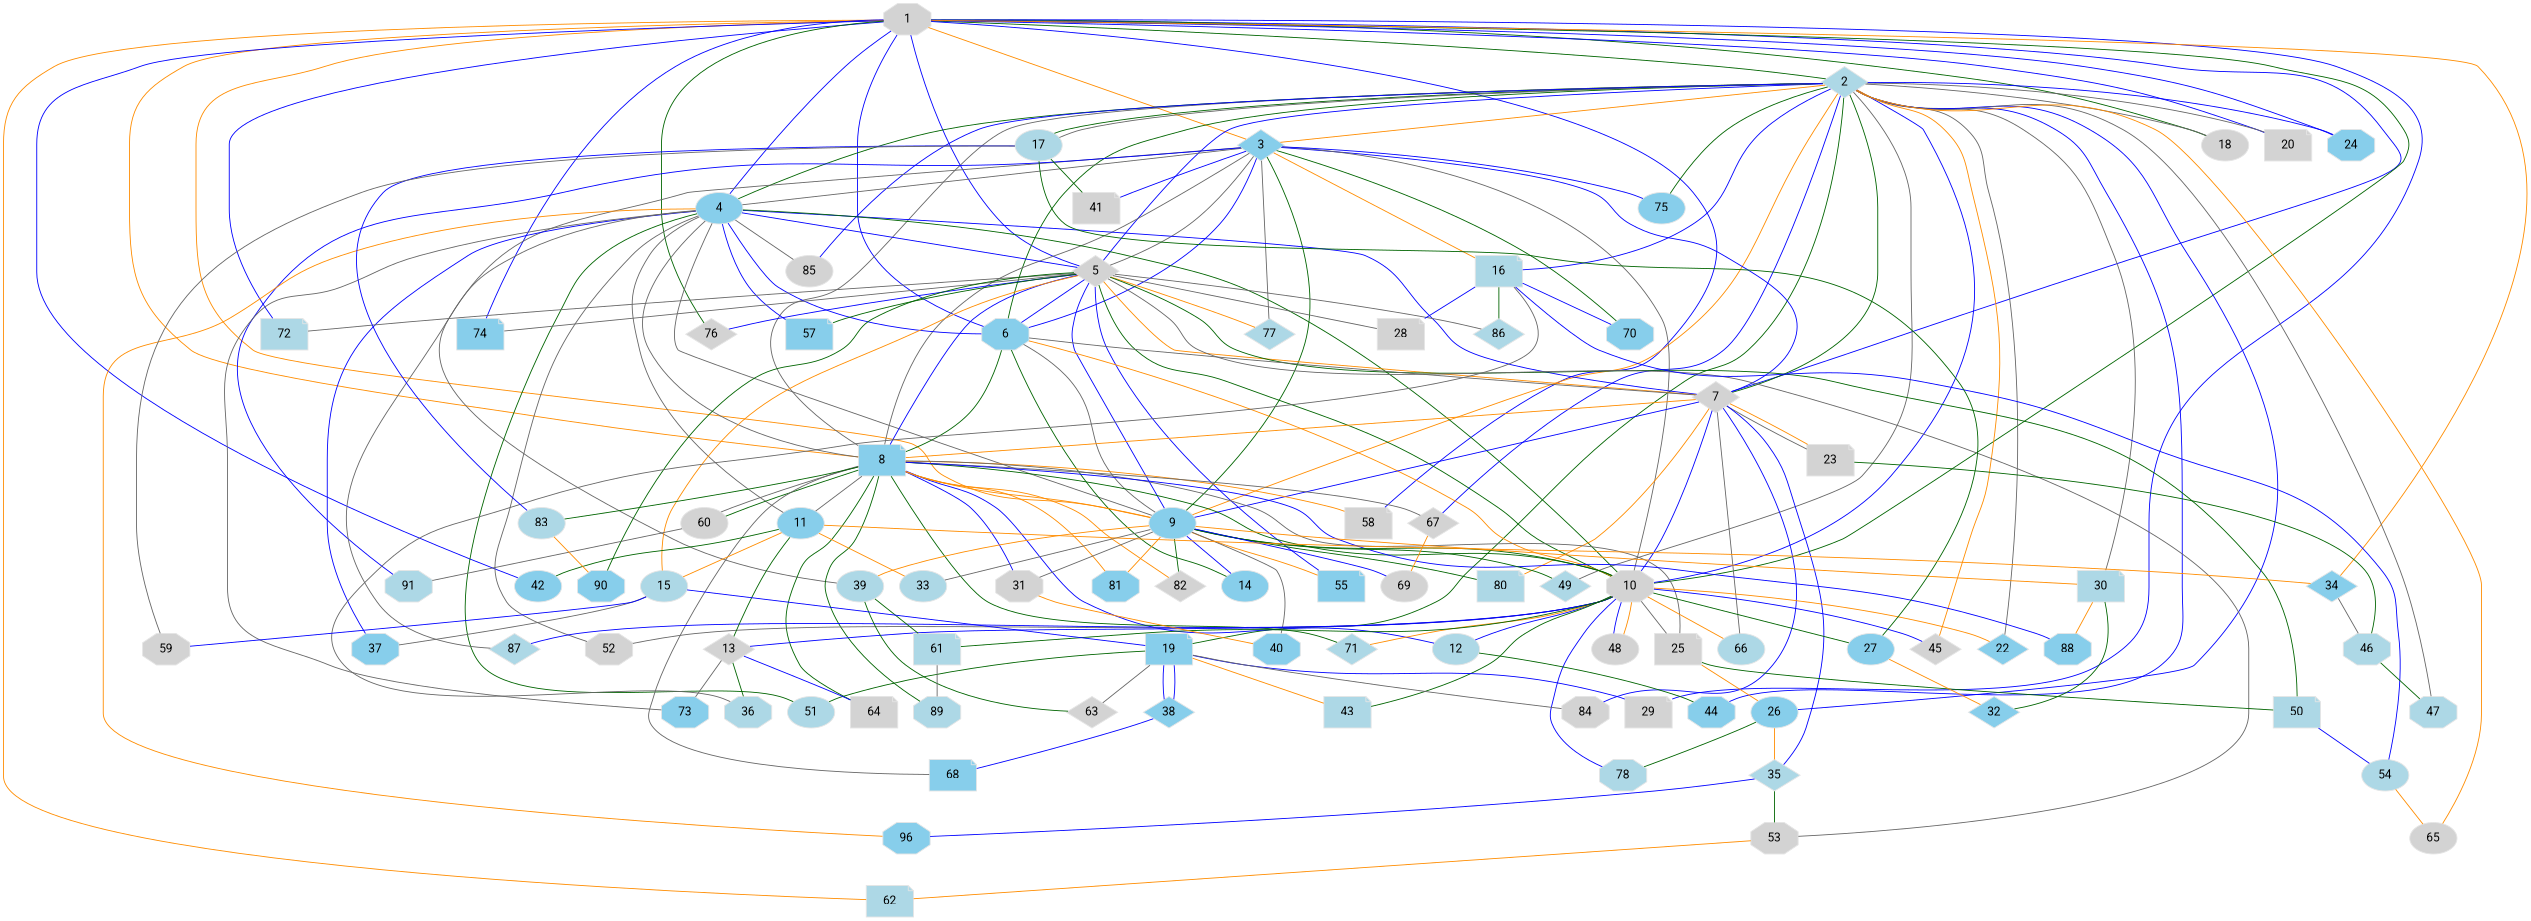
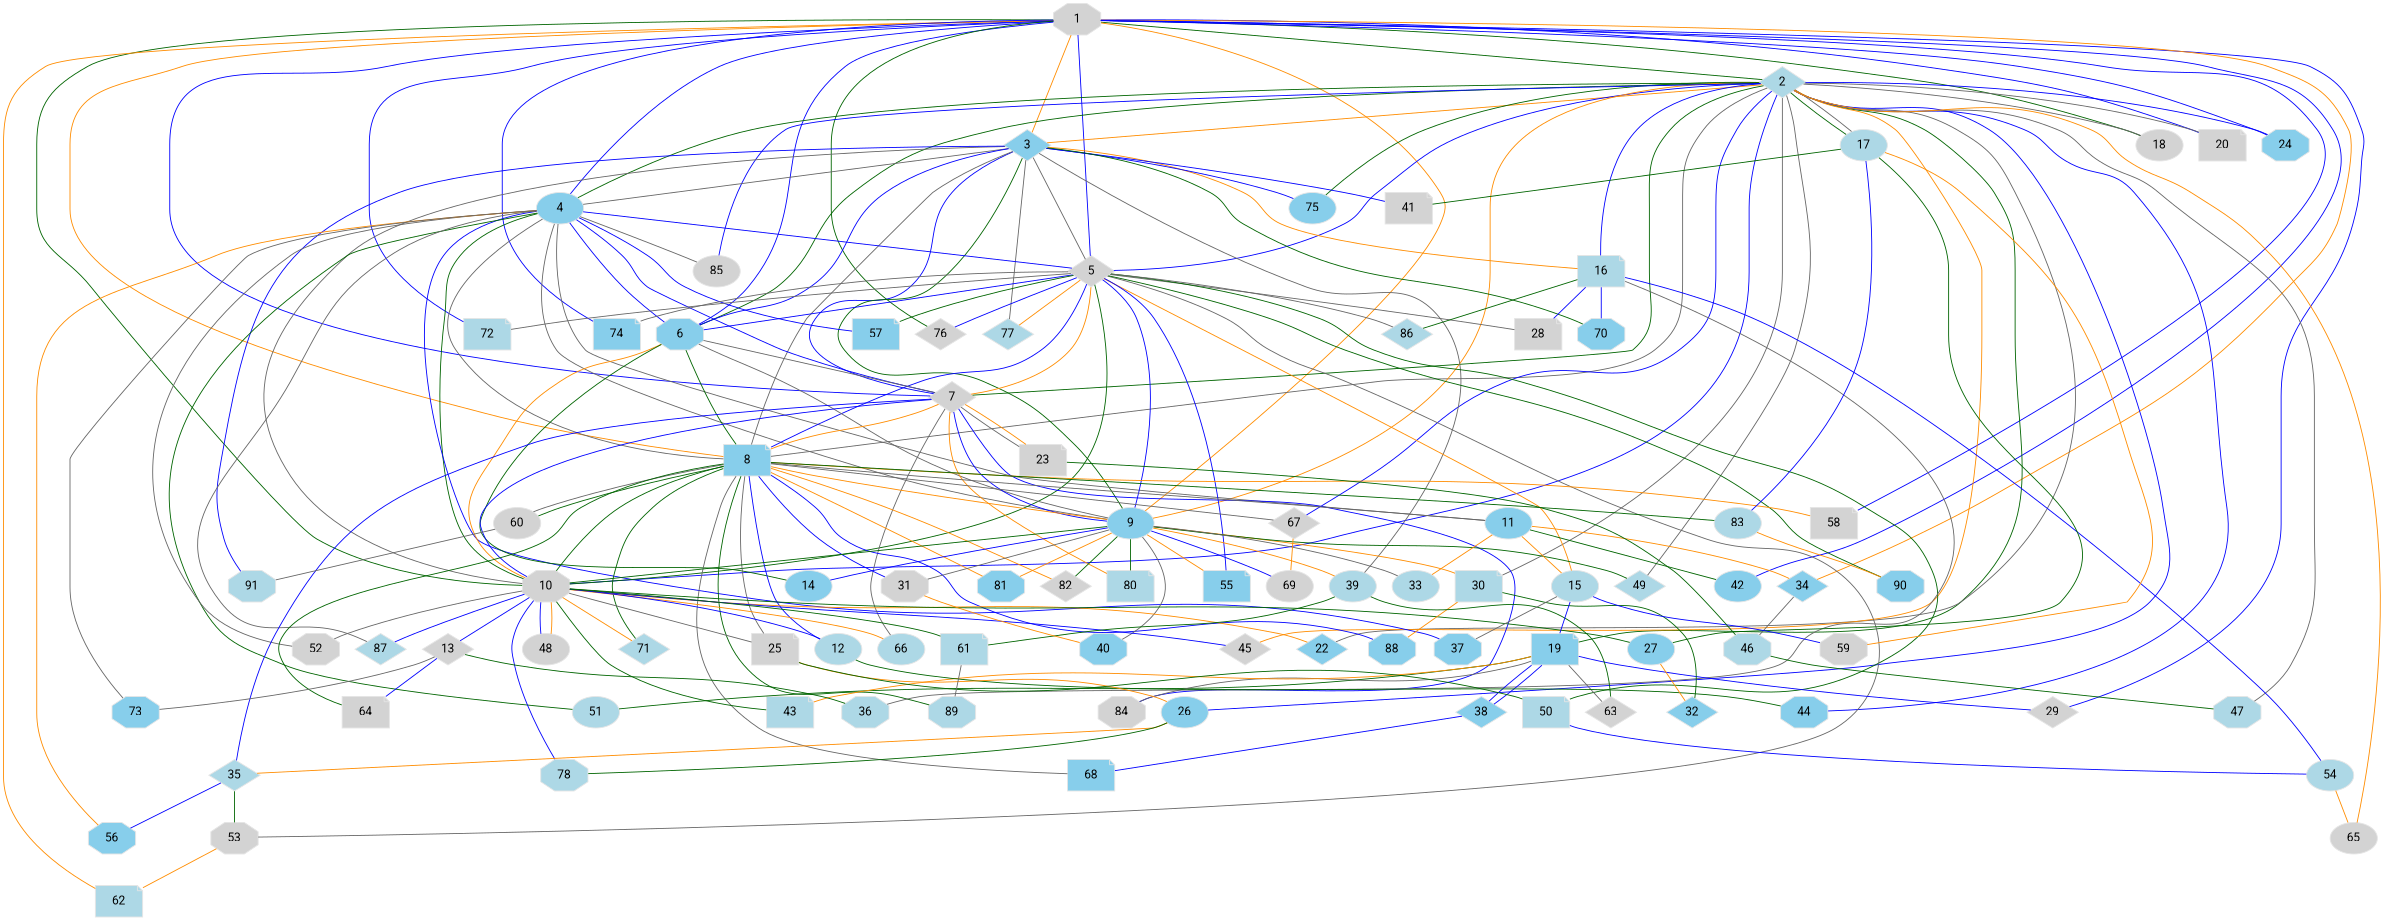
edge "17" -- "59": color gray40 -> darkorange
edge "11" -- "13": removed
node "29": shape note -> diamond
node "96": label "96" -> "56"
